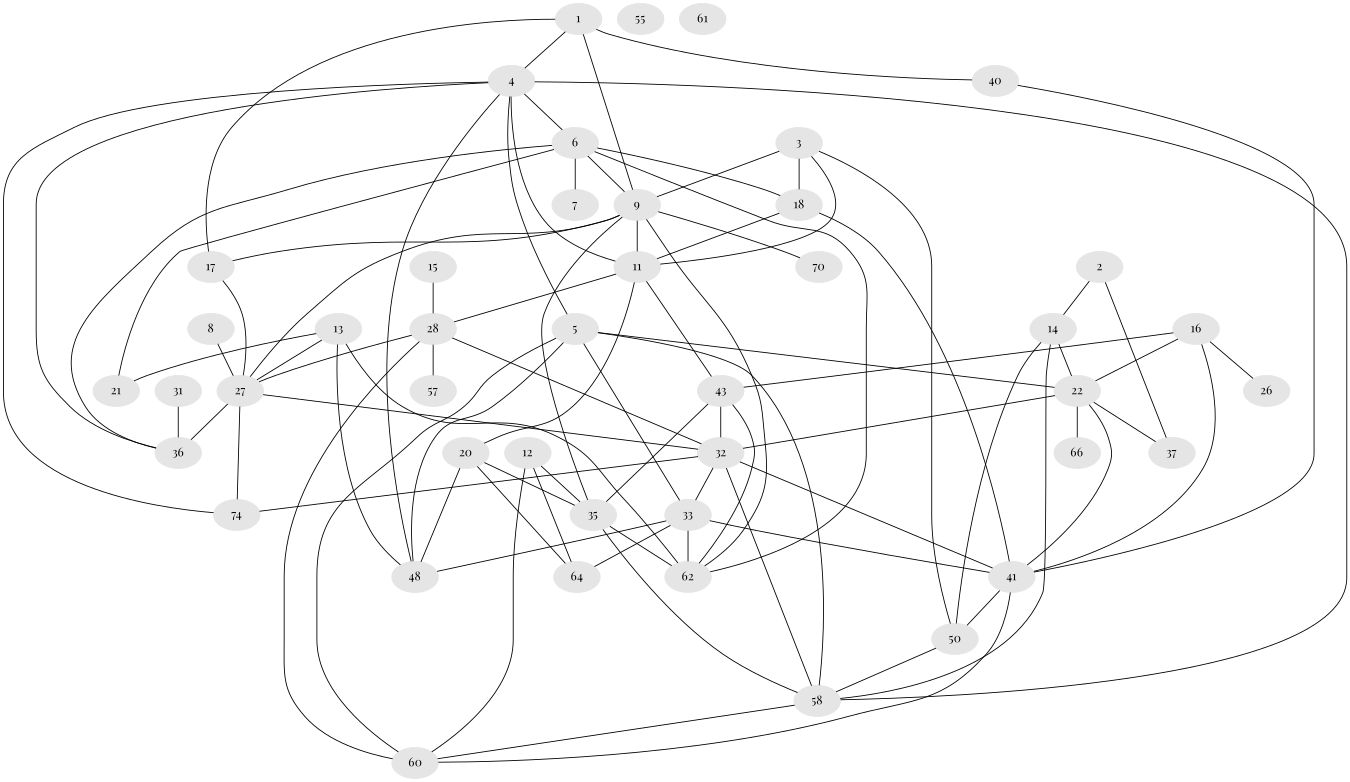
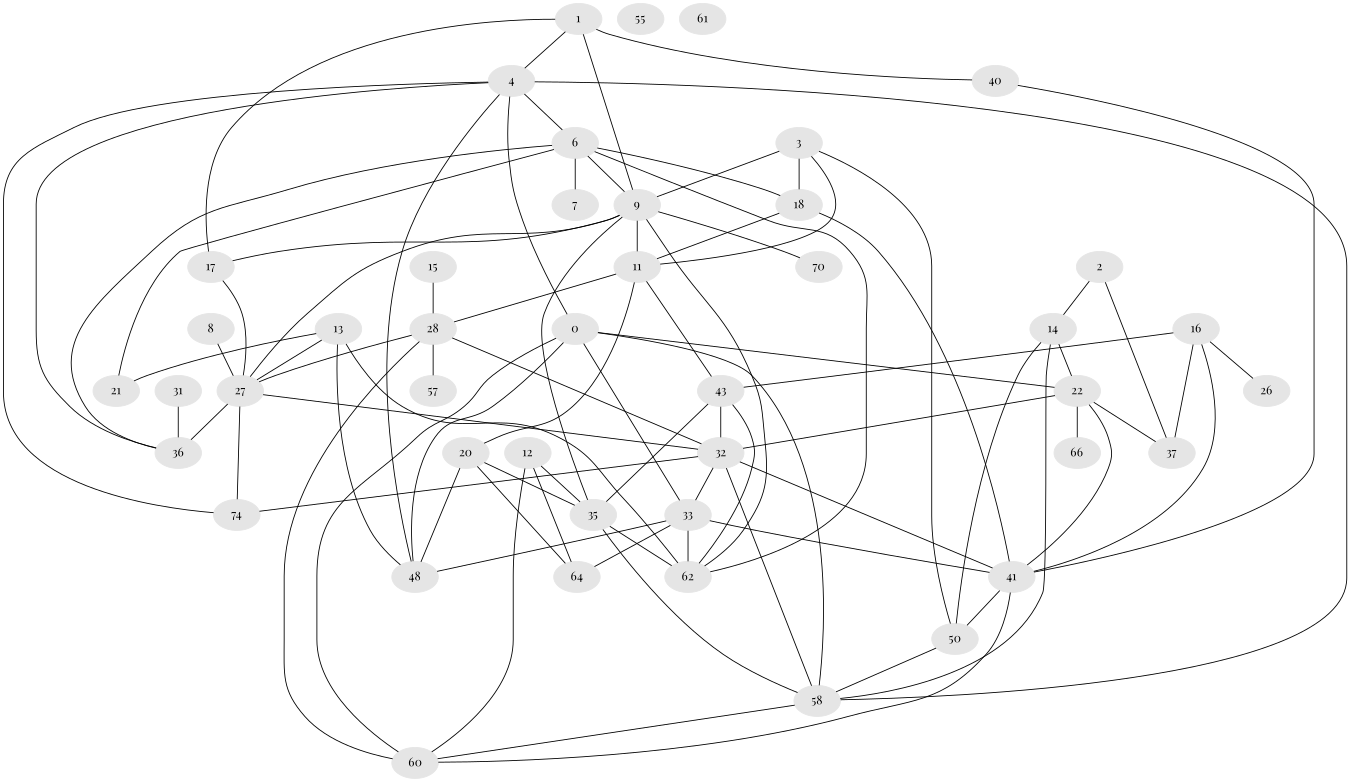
edge "4" -- "11": removed
node "5": label "5" -> "0"
edge "16" -- "22": now "16" -- "37"
